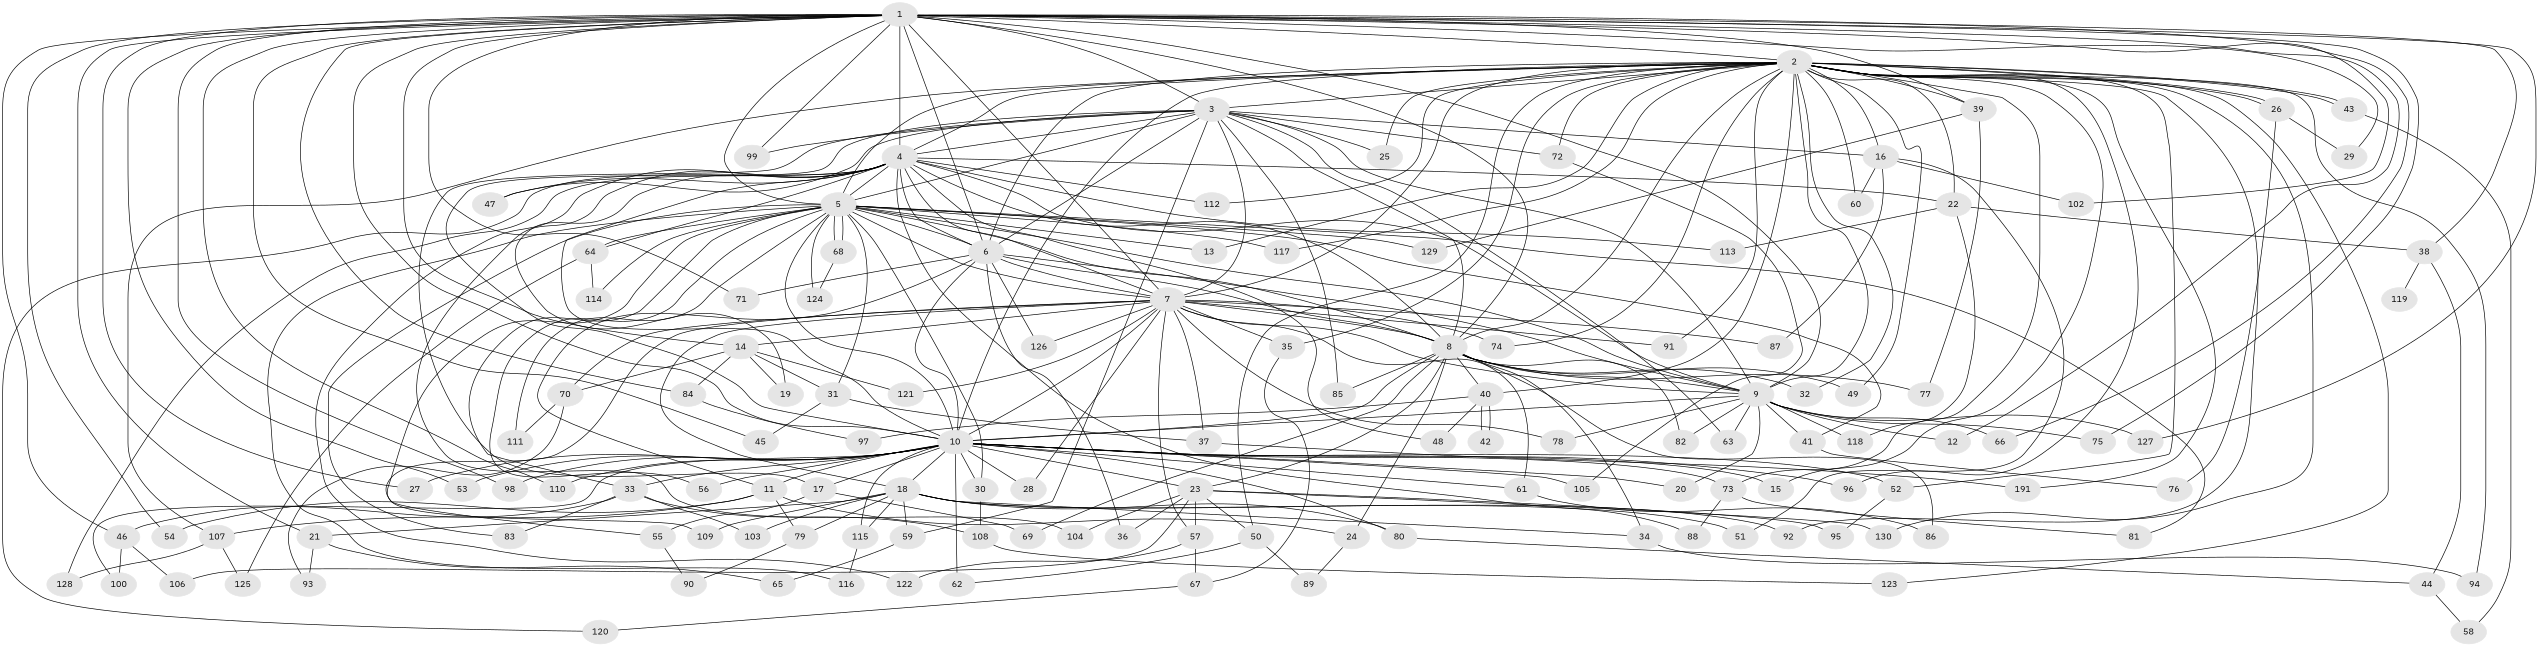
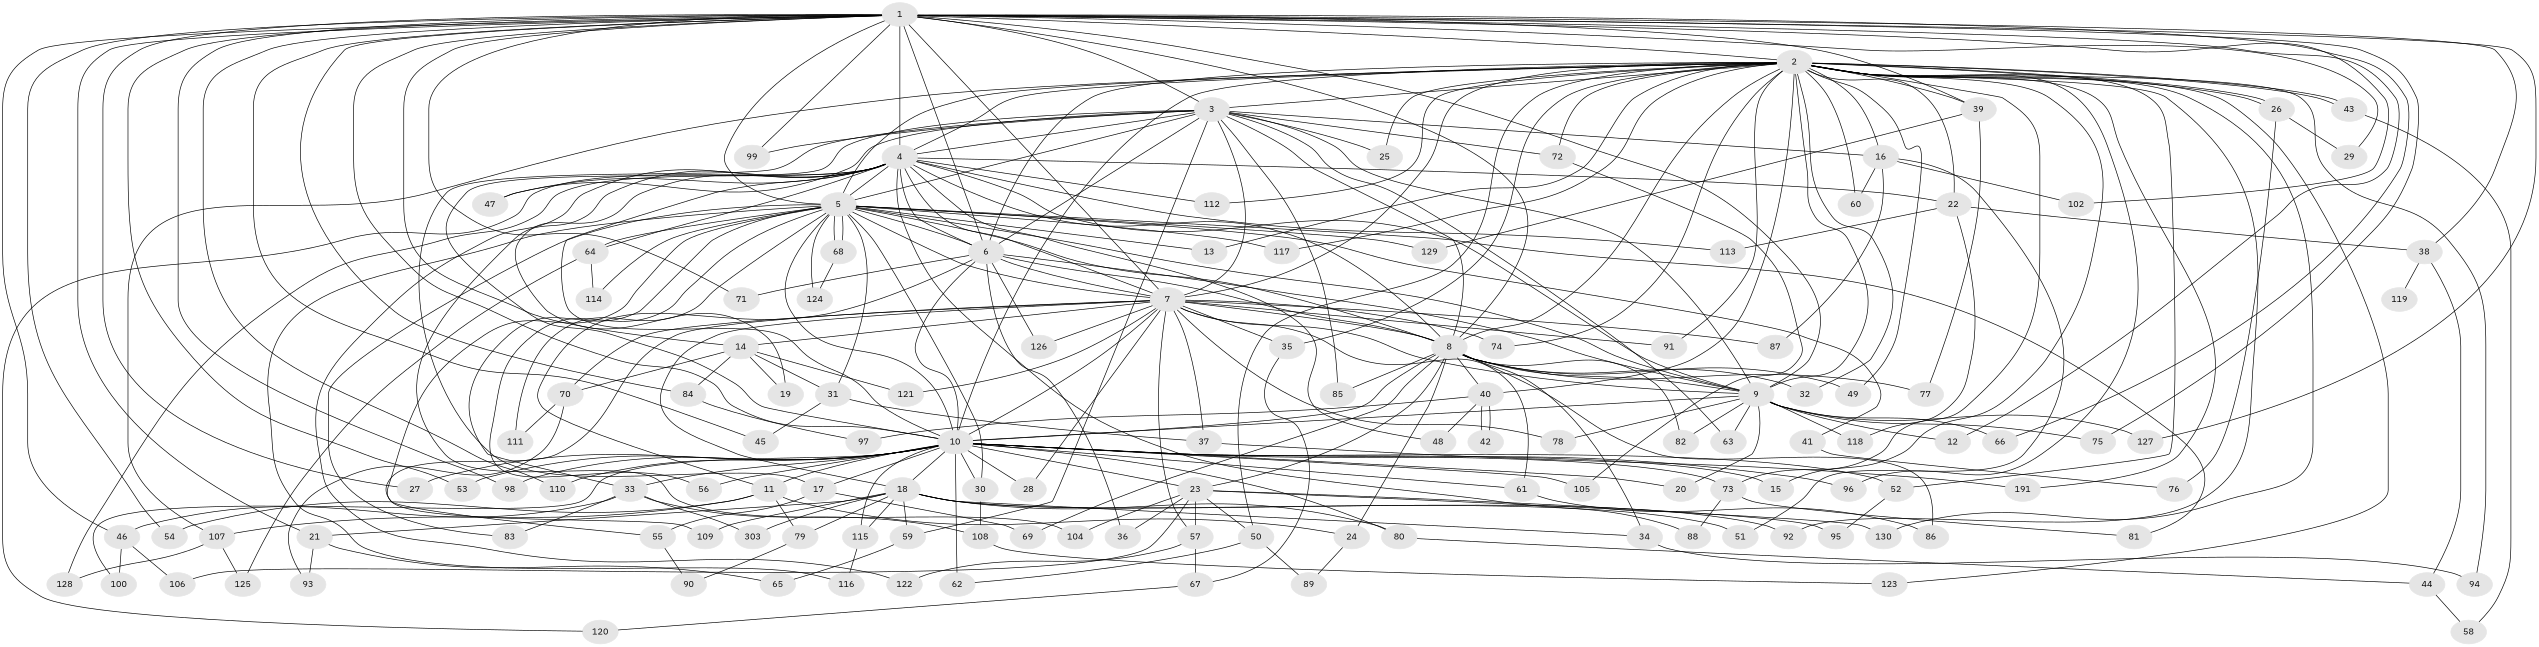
edge "9" -- "41": removed
node "103": label "103" -> "303"
